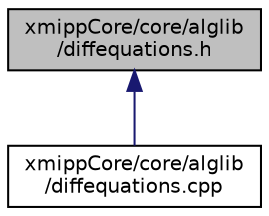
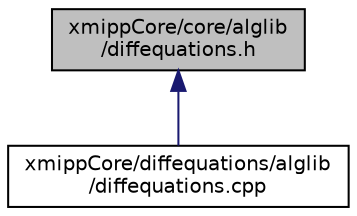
node "xmippCore/core/alglib /diffequations.cpp": label "xmippCore/core/alglib /diffequations.cpp" -> "xmippCore/diffequations/alglib /diffequations.cpp"
